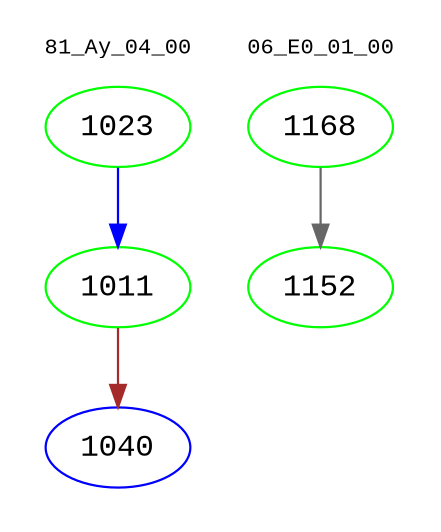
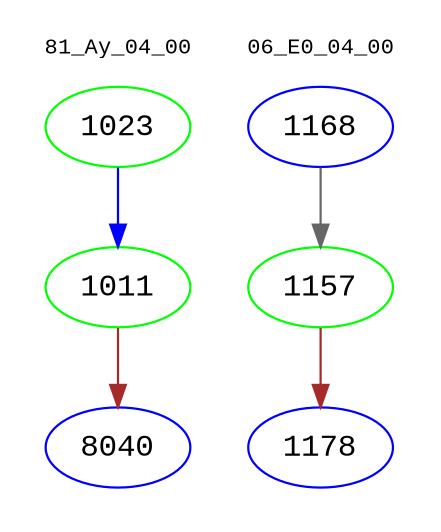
cluster "06_E0_01_00": label "06_E0_01_00" -> "06_E0_04_00"
node "1168": color green -> blue
node "1152": label "1152" -> "1157"
node "1040": label "1040" -> "8040"
node "1178": added
